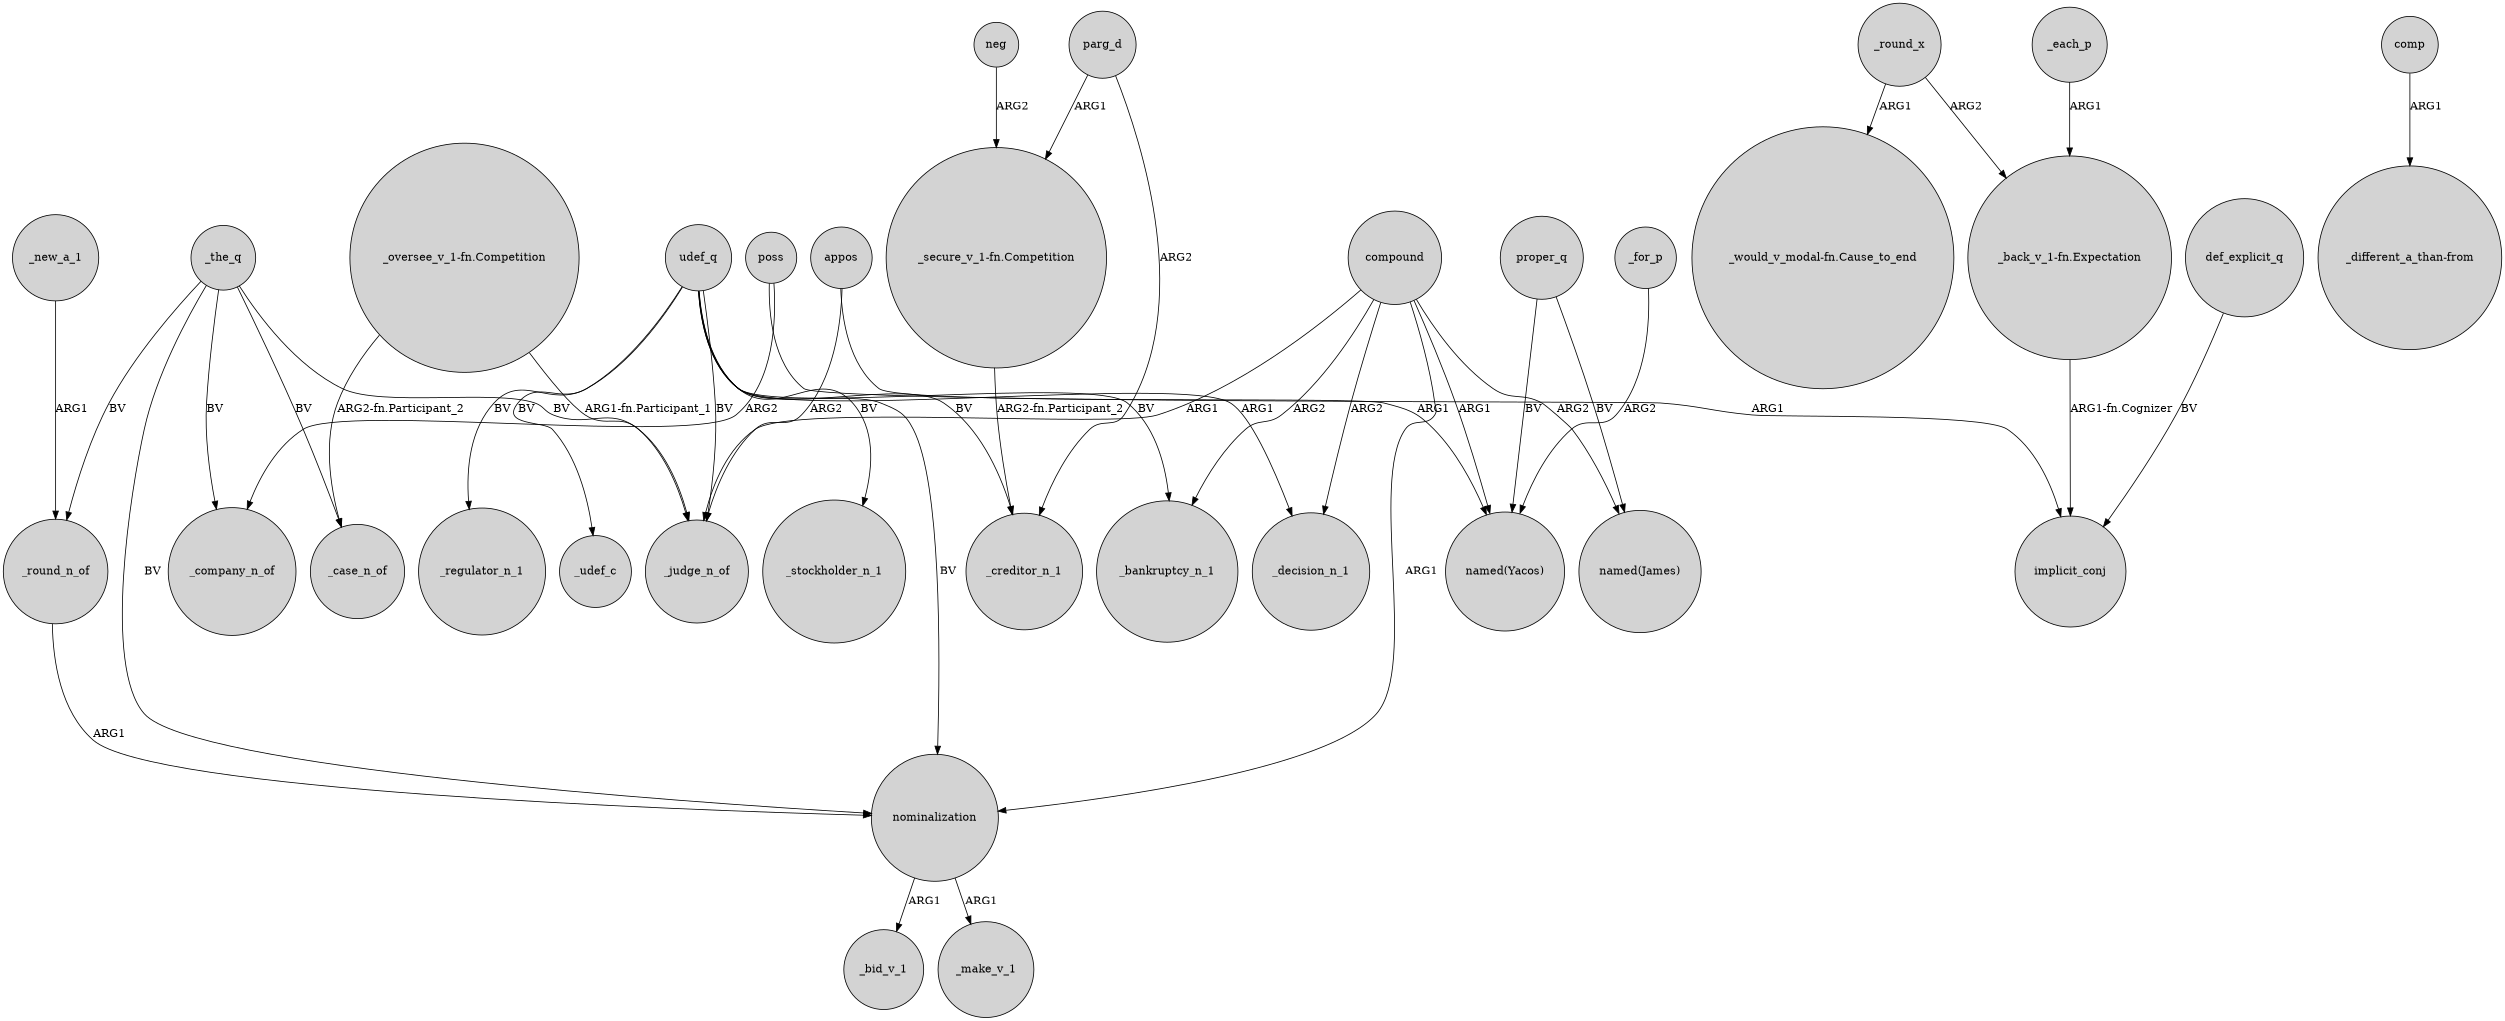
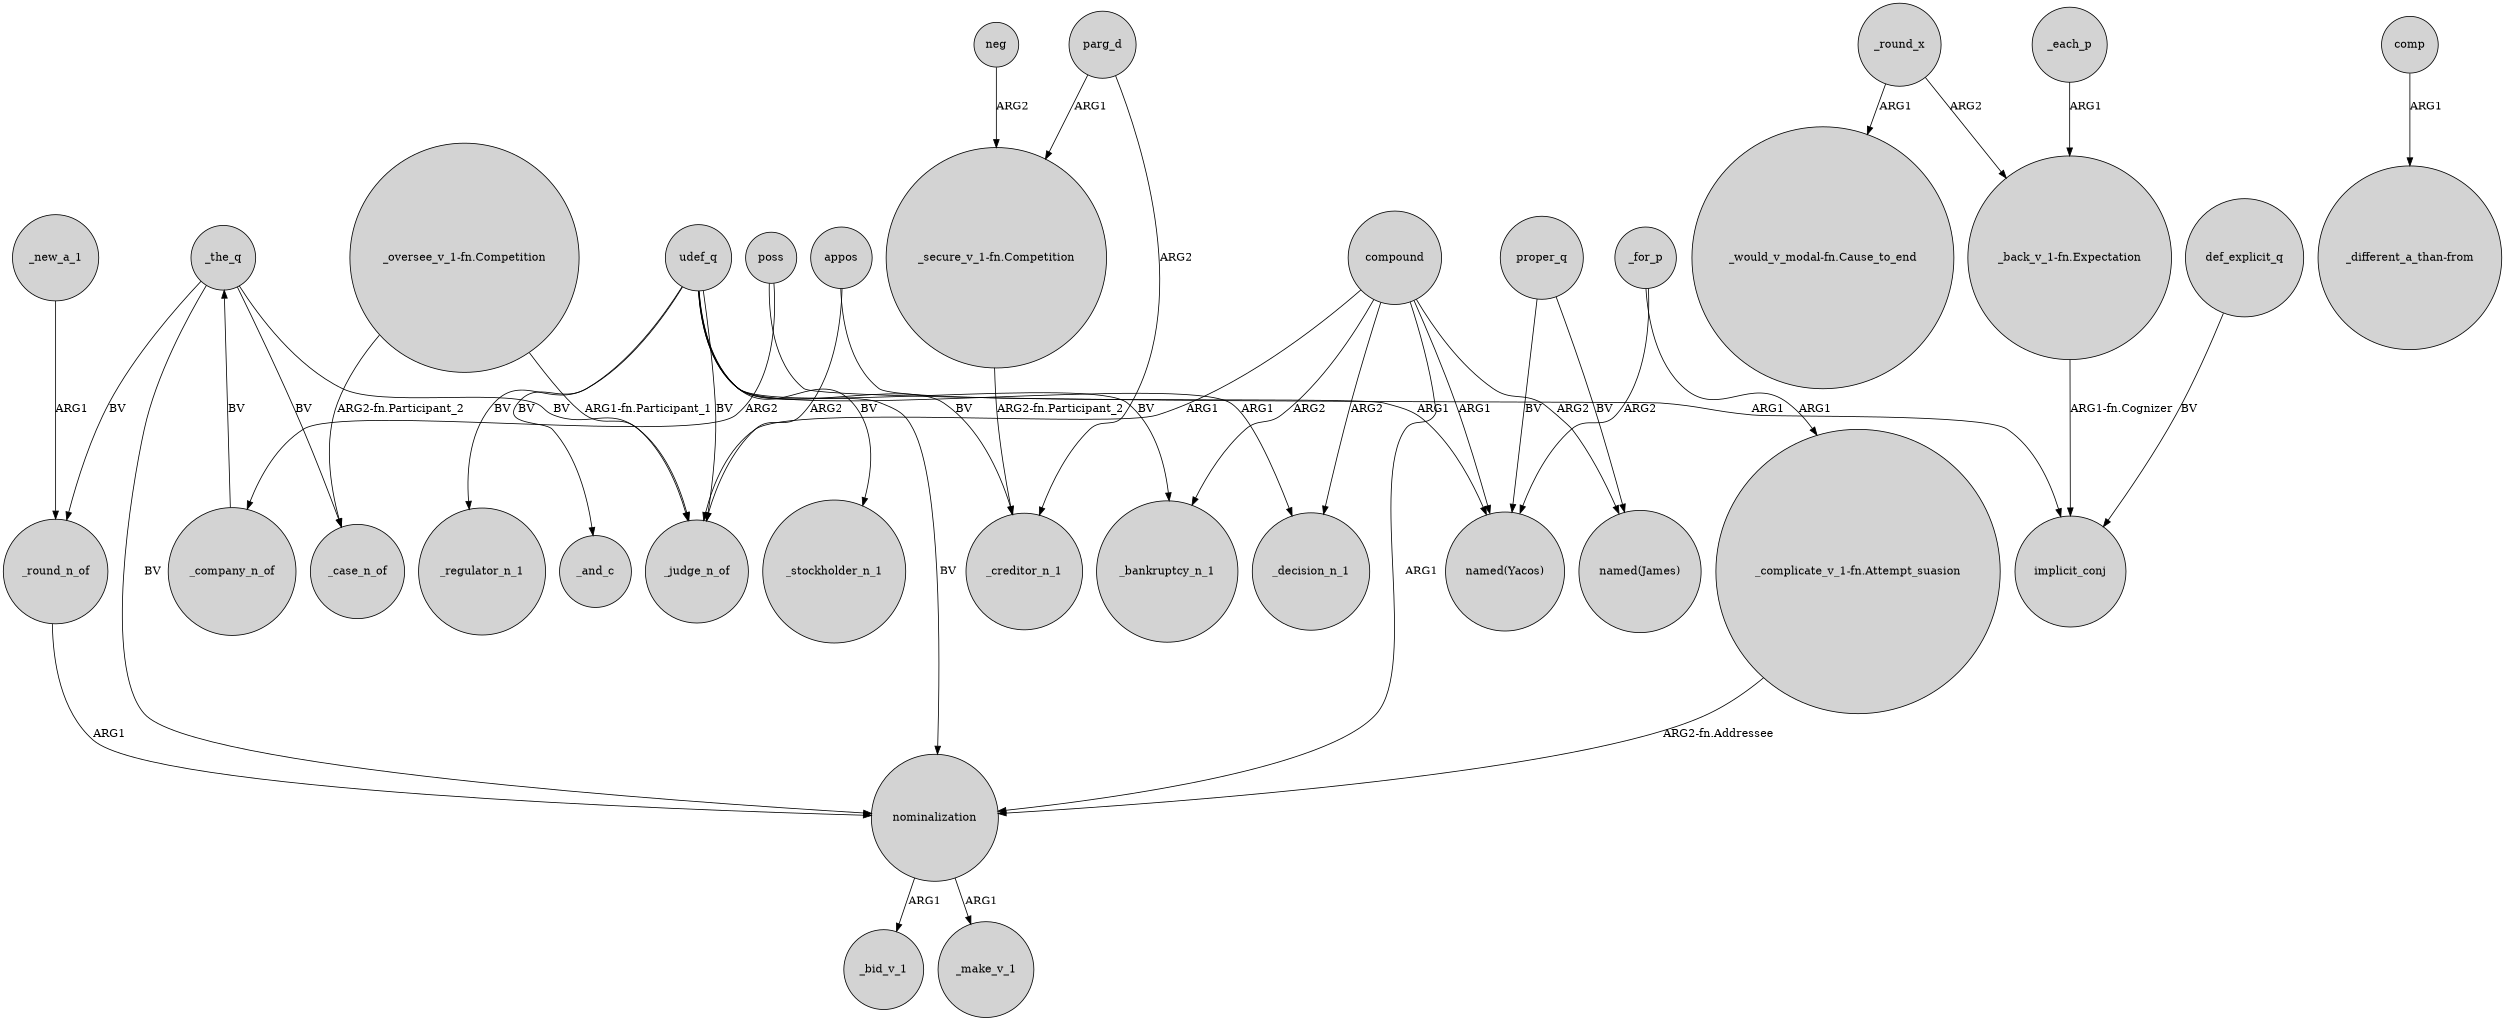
edge "_the_q" -> "_company_n_of": reversed
node "_udef_c": label "_udef_c" -> "_and_c"
node "_complicate_v_1-fn.Attempt_suasion": added
